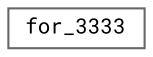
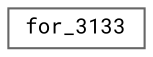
node "for_3333": label "for_3333" -> "for_3133"
